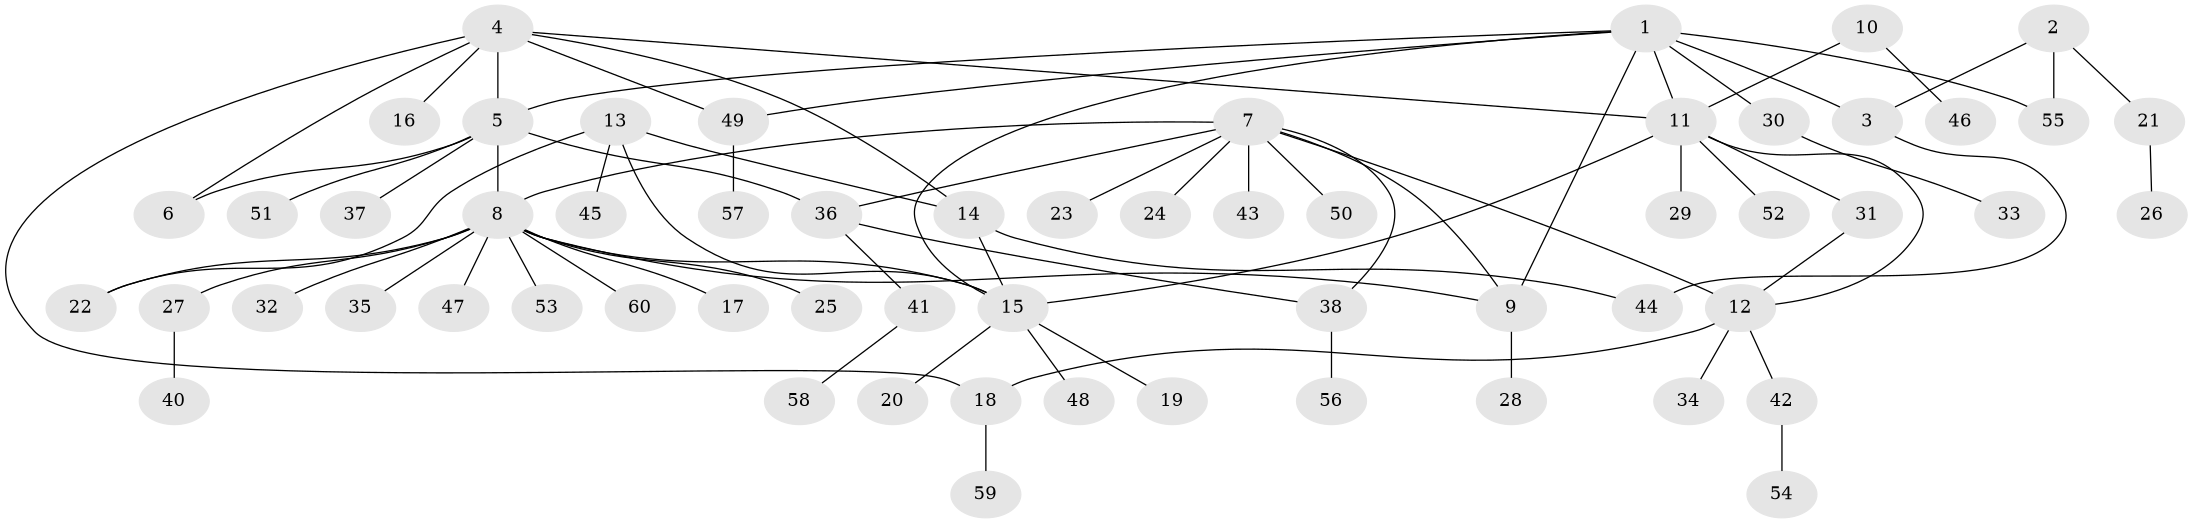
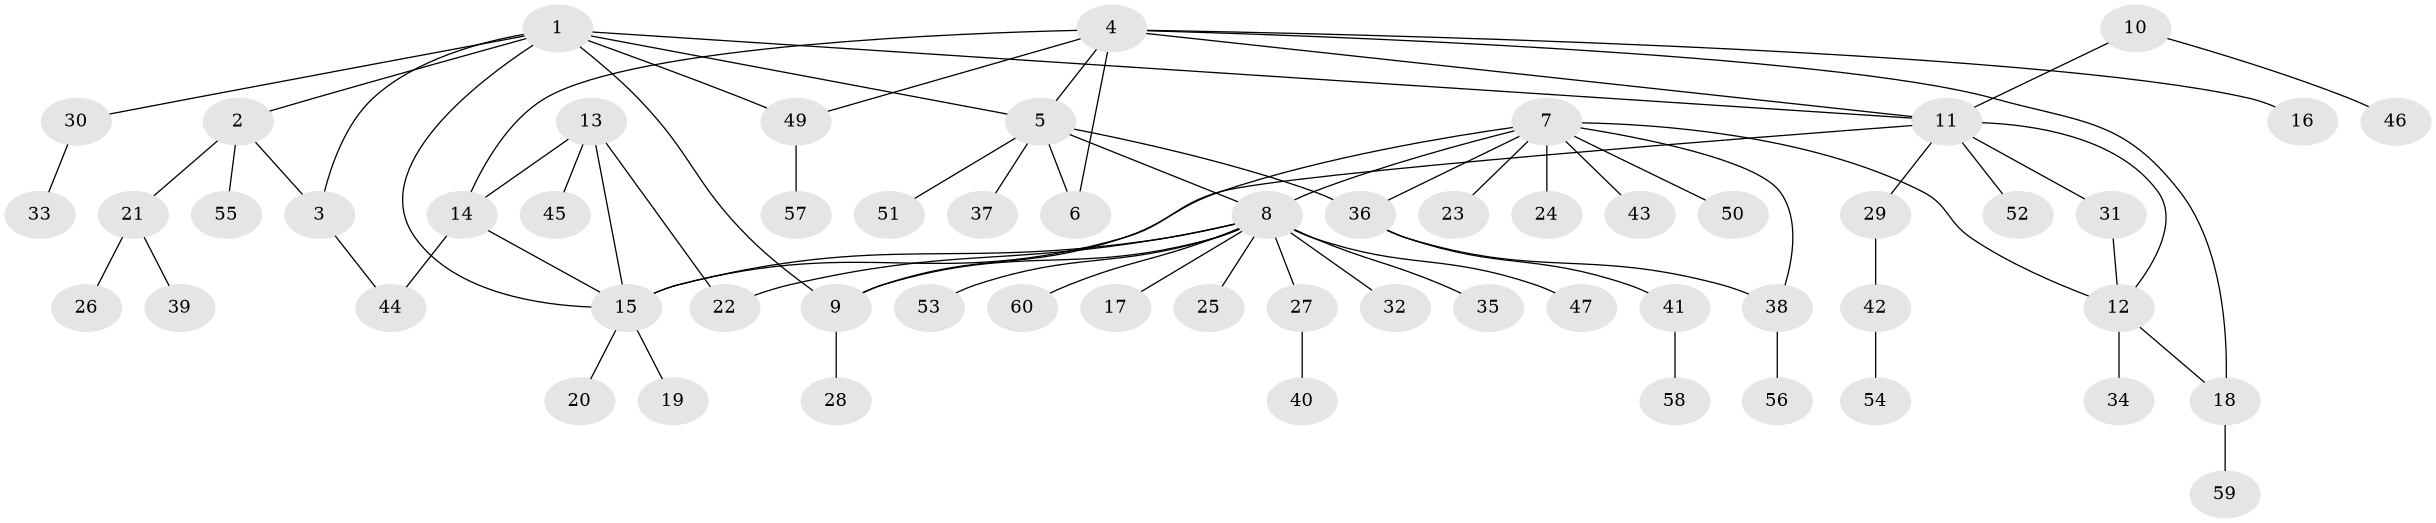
edge "1" -- "55": now "1" -- "2"
node "39": added
edge "12" -- "42": now "29" -- "42"
node "48": removed
